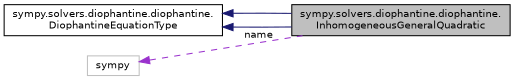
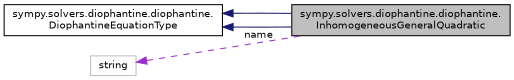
node "sympy": label "sympy" -> "string"
